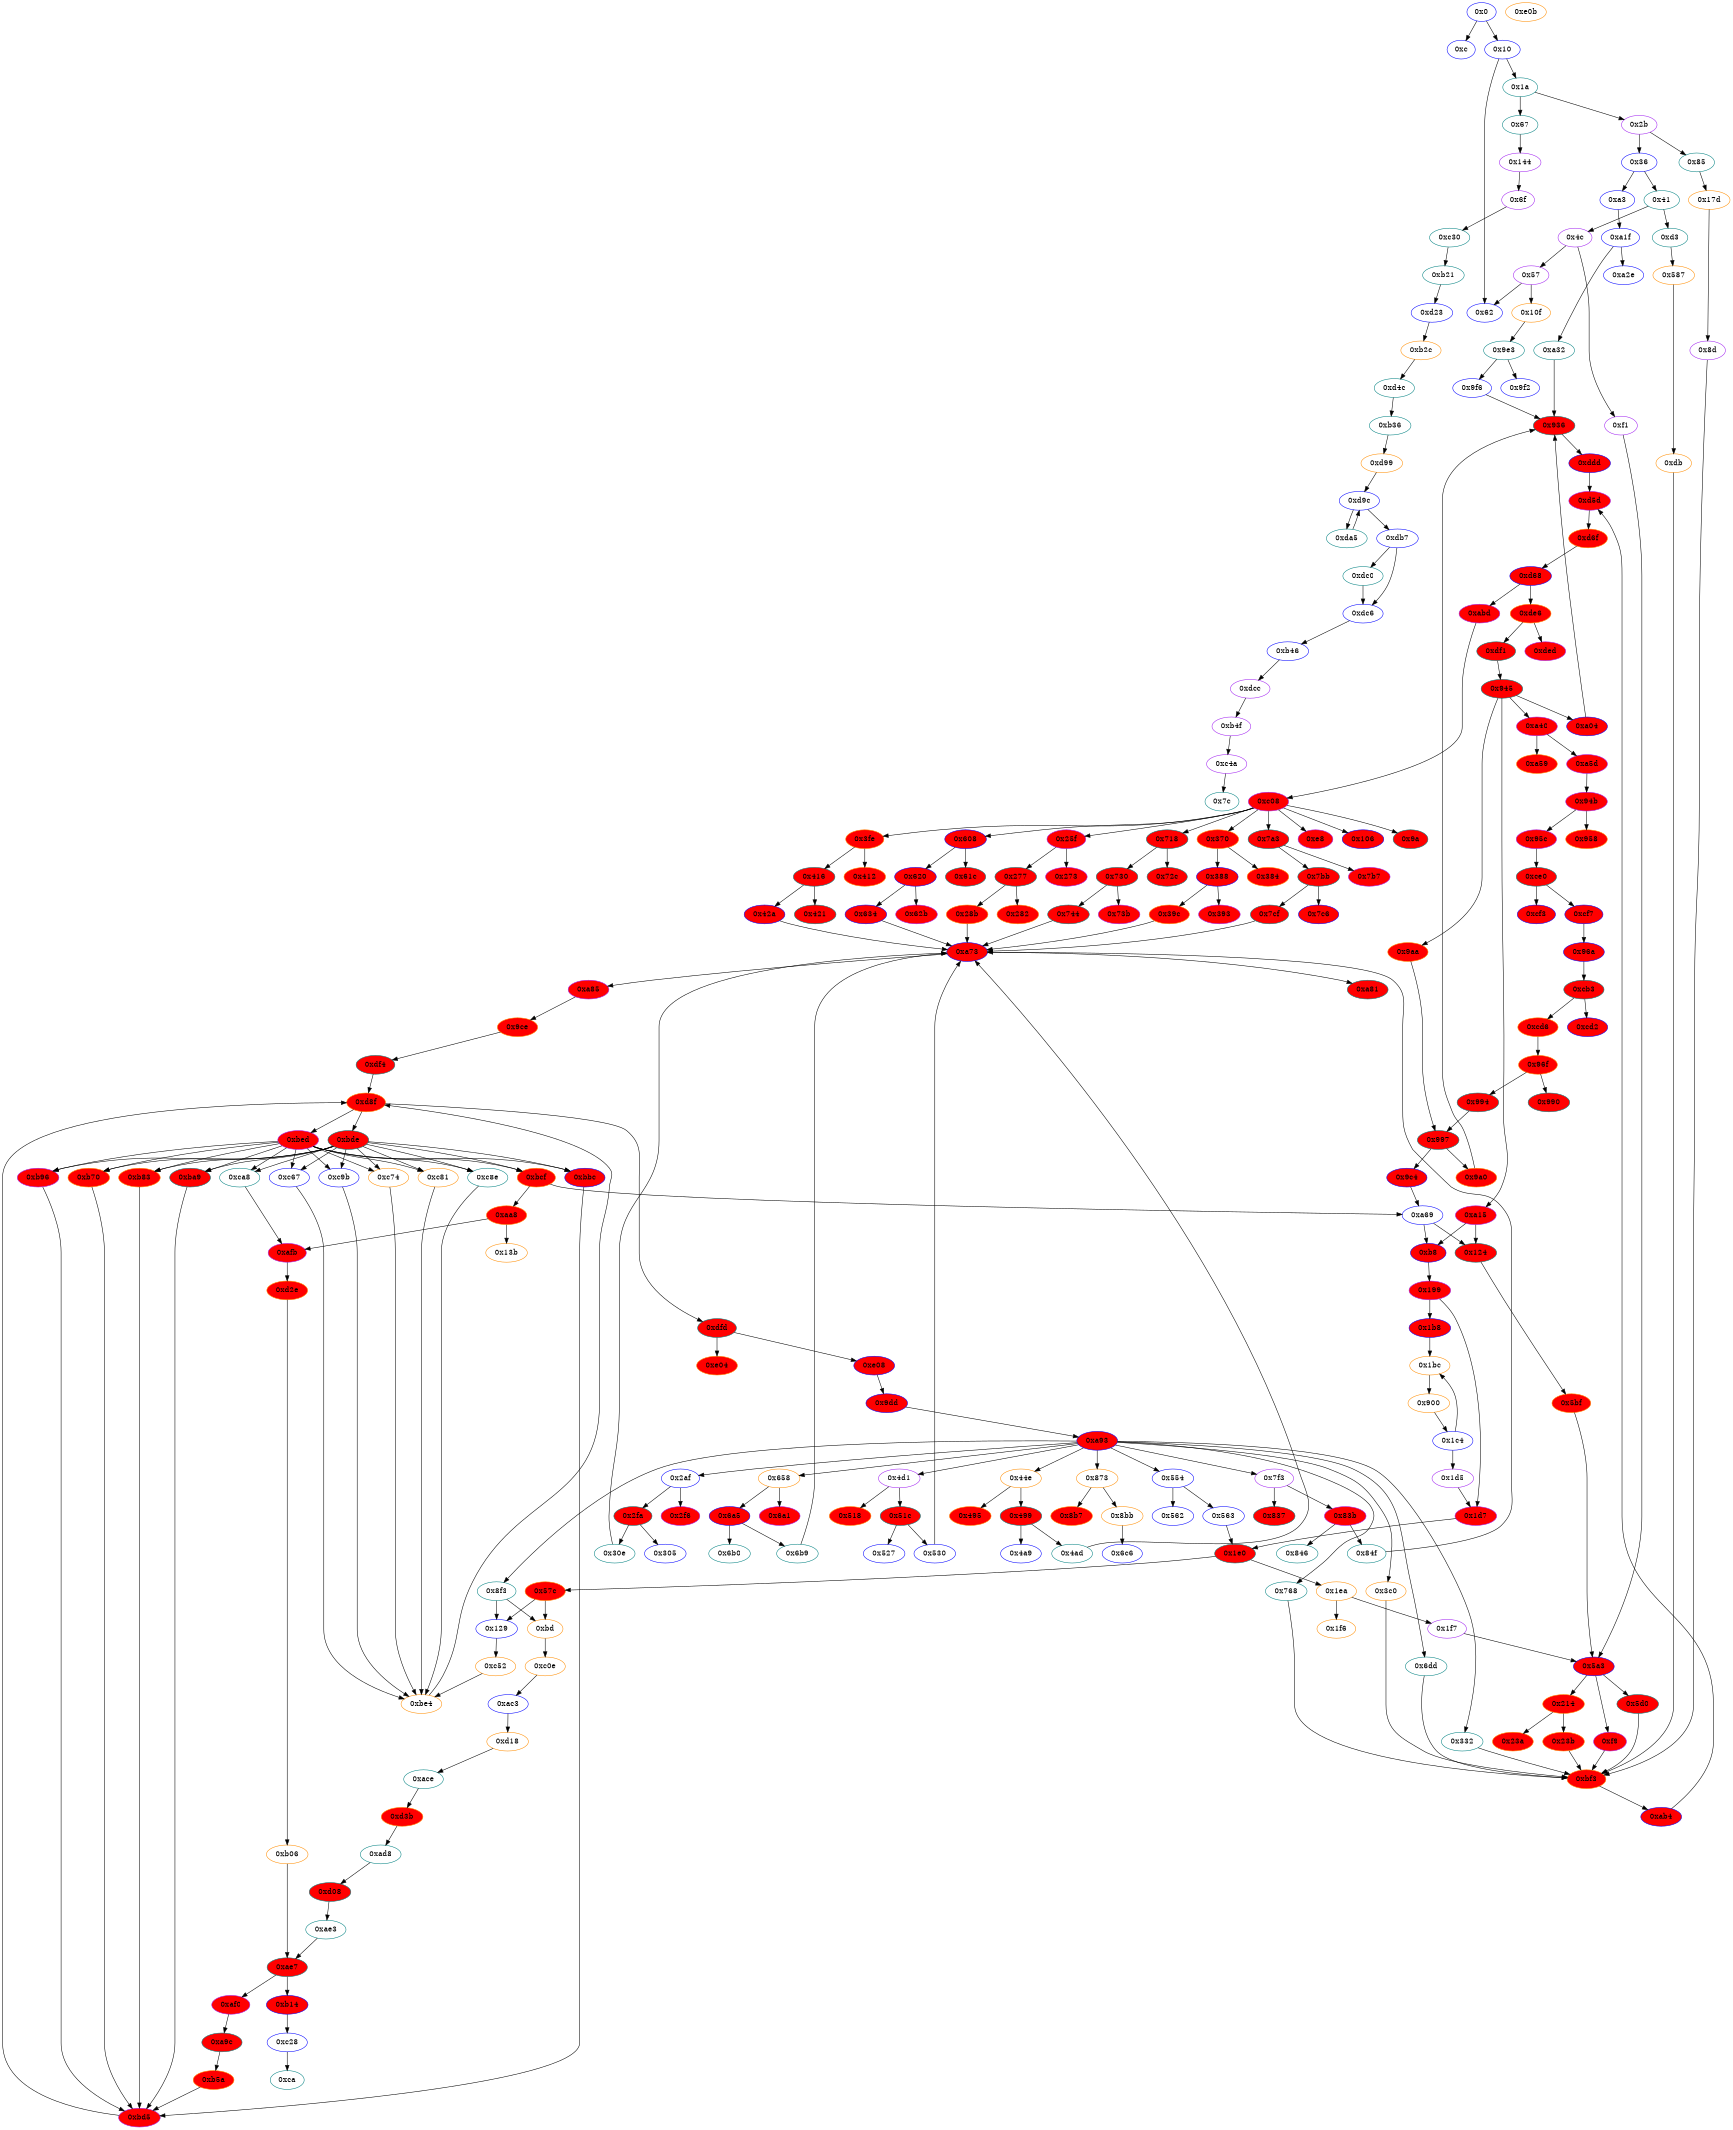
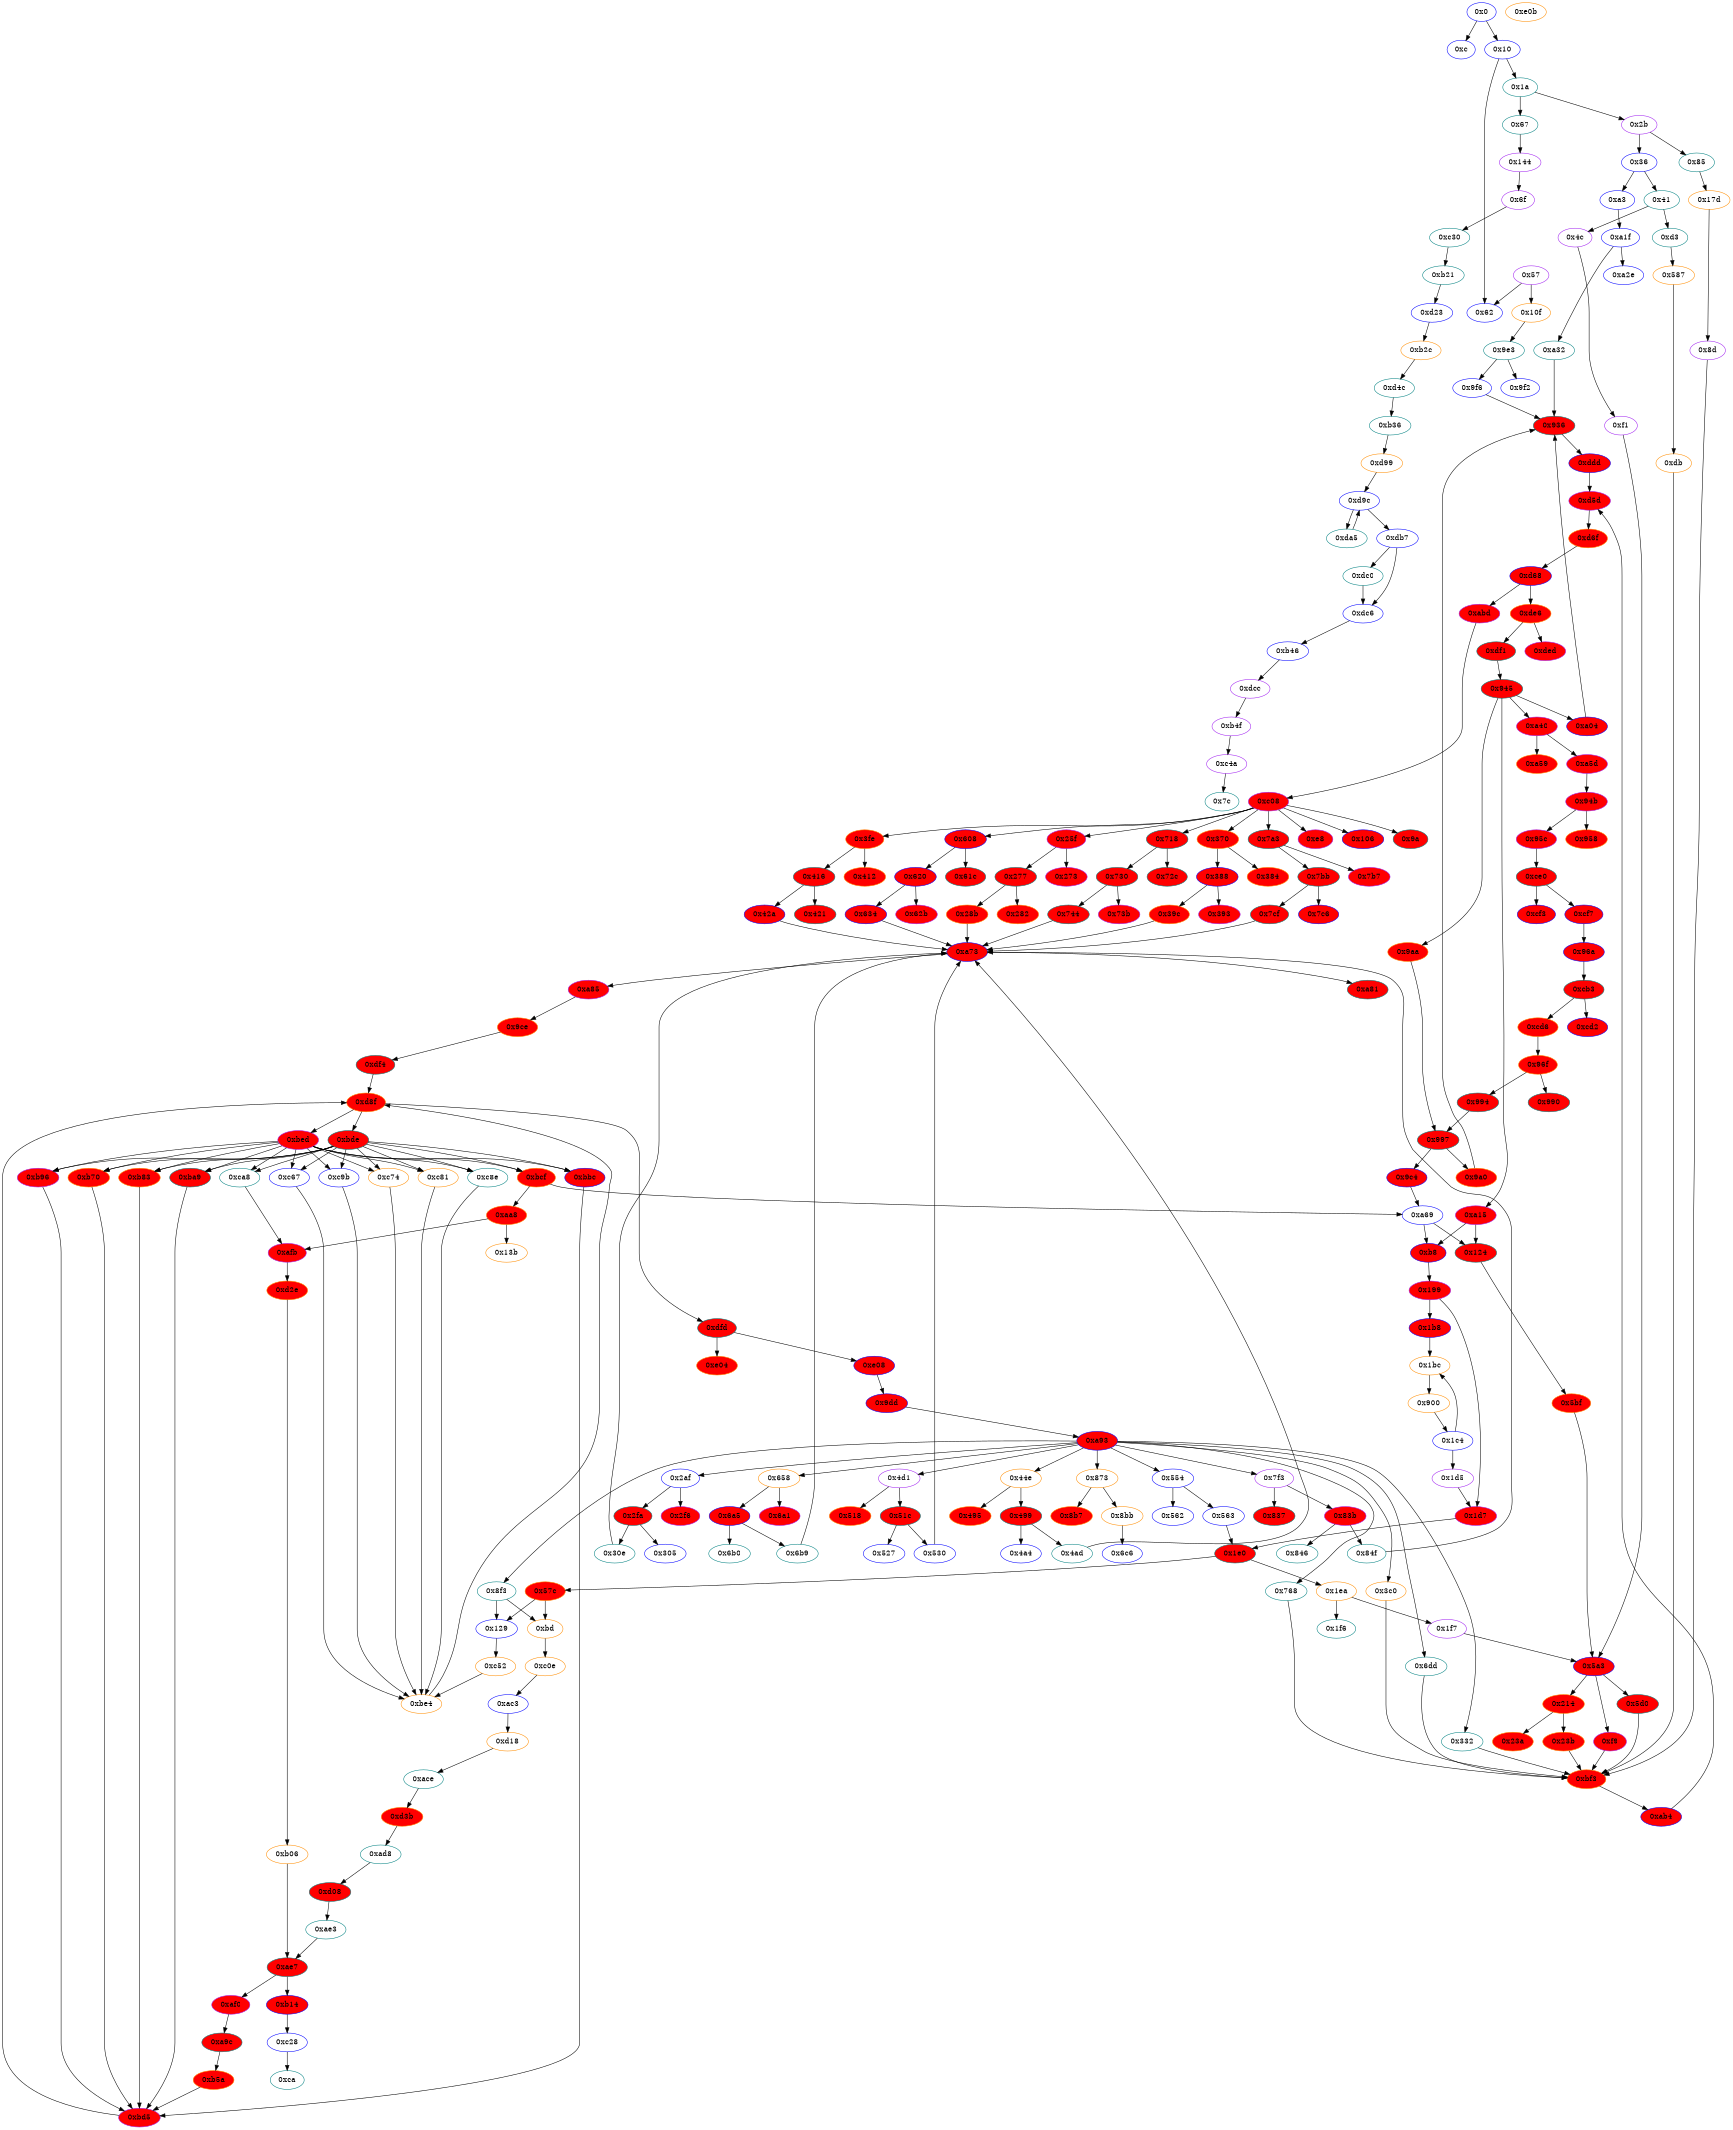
edge "0x4c" -> "0x57": removed
node "0x4a9": label "0x4a9" -> "0x4a4"
node "0x1f6": color darkorange -> teal
